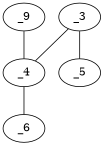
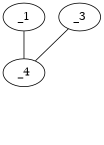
node "_9": label "_9" -> "_1"
node "_5": removed
node "_6": removed
